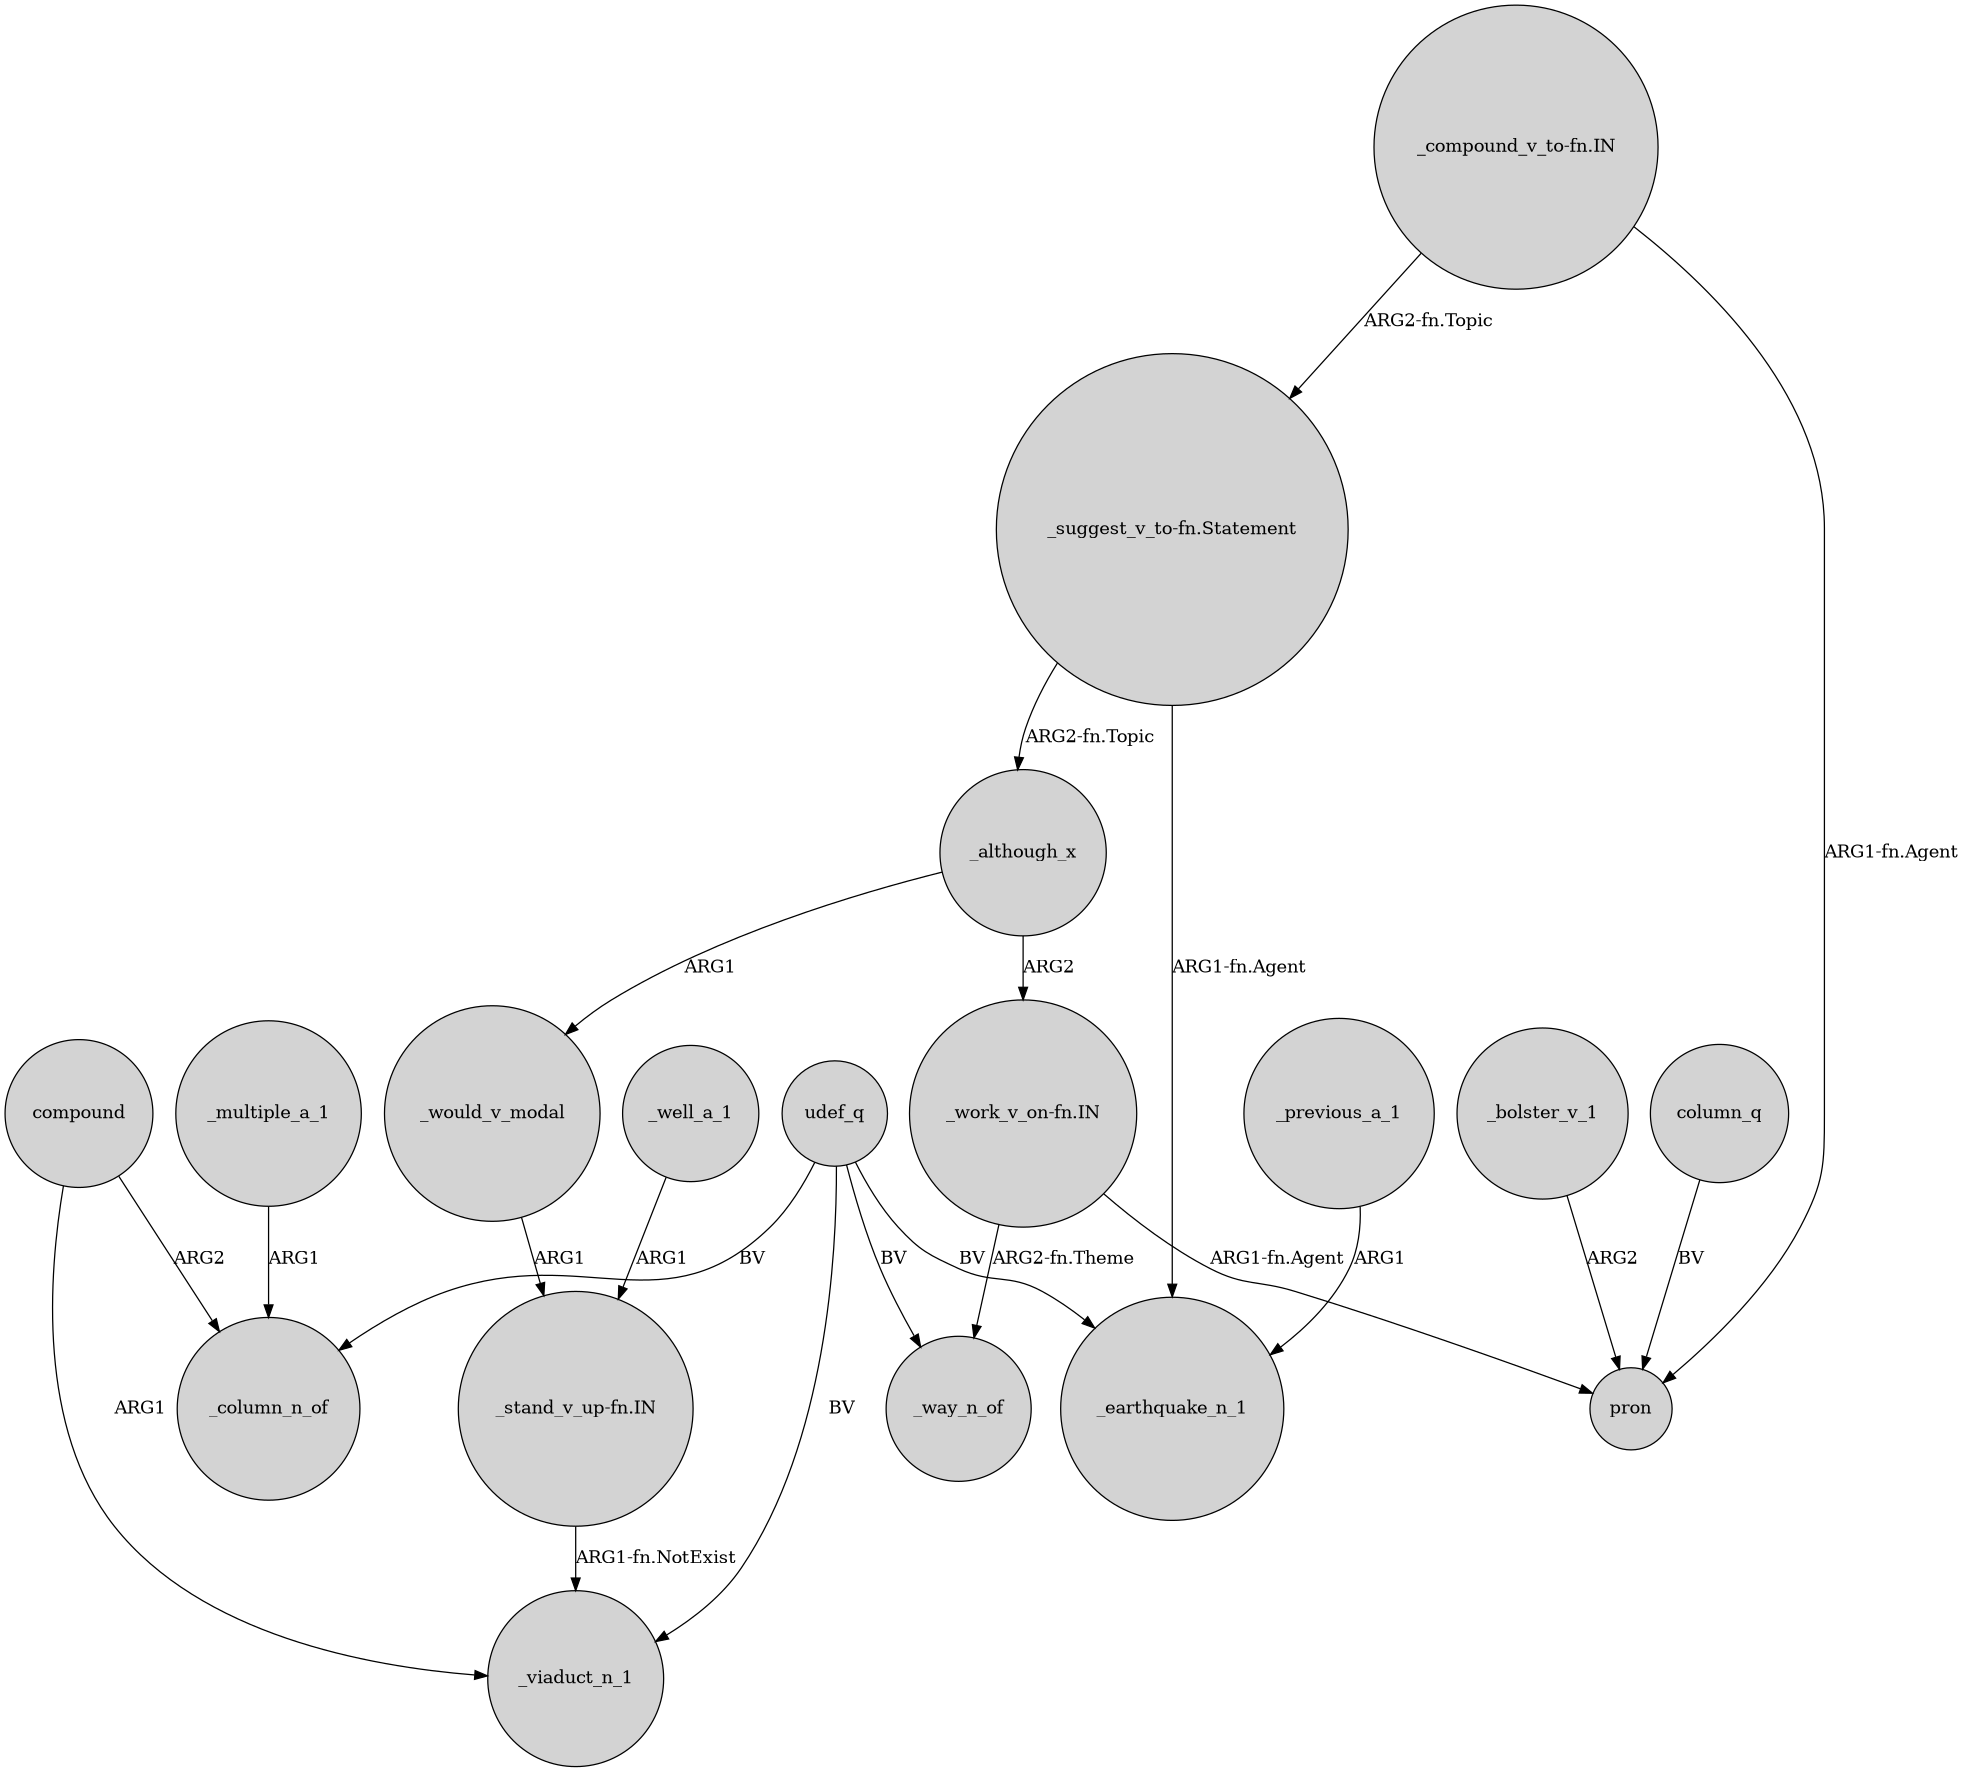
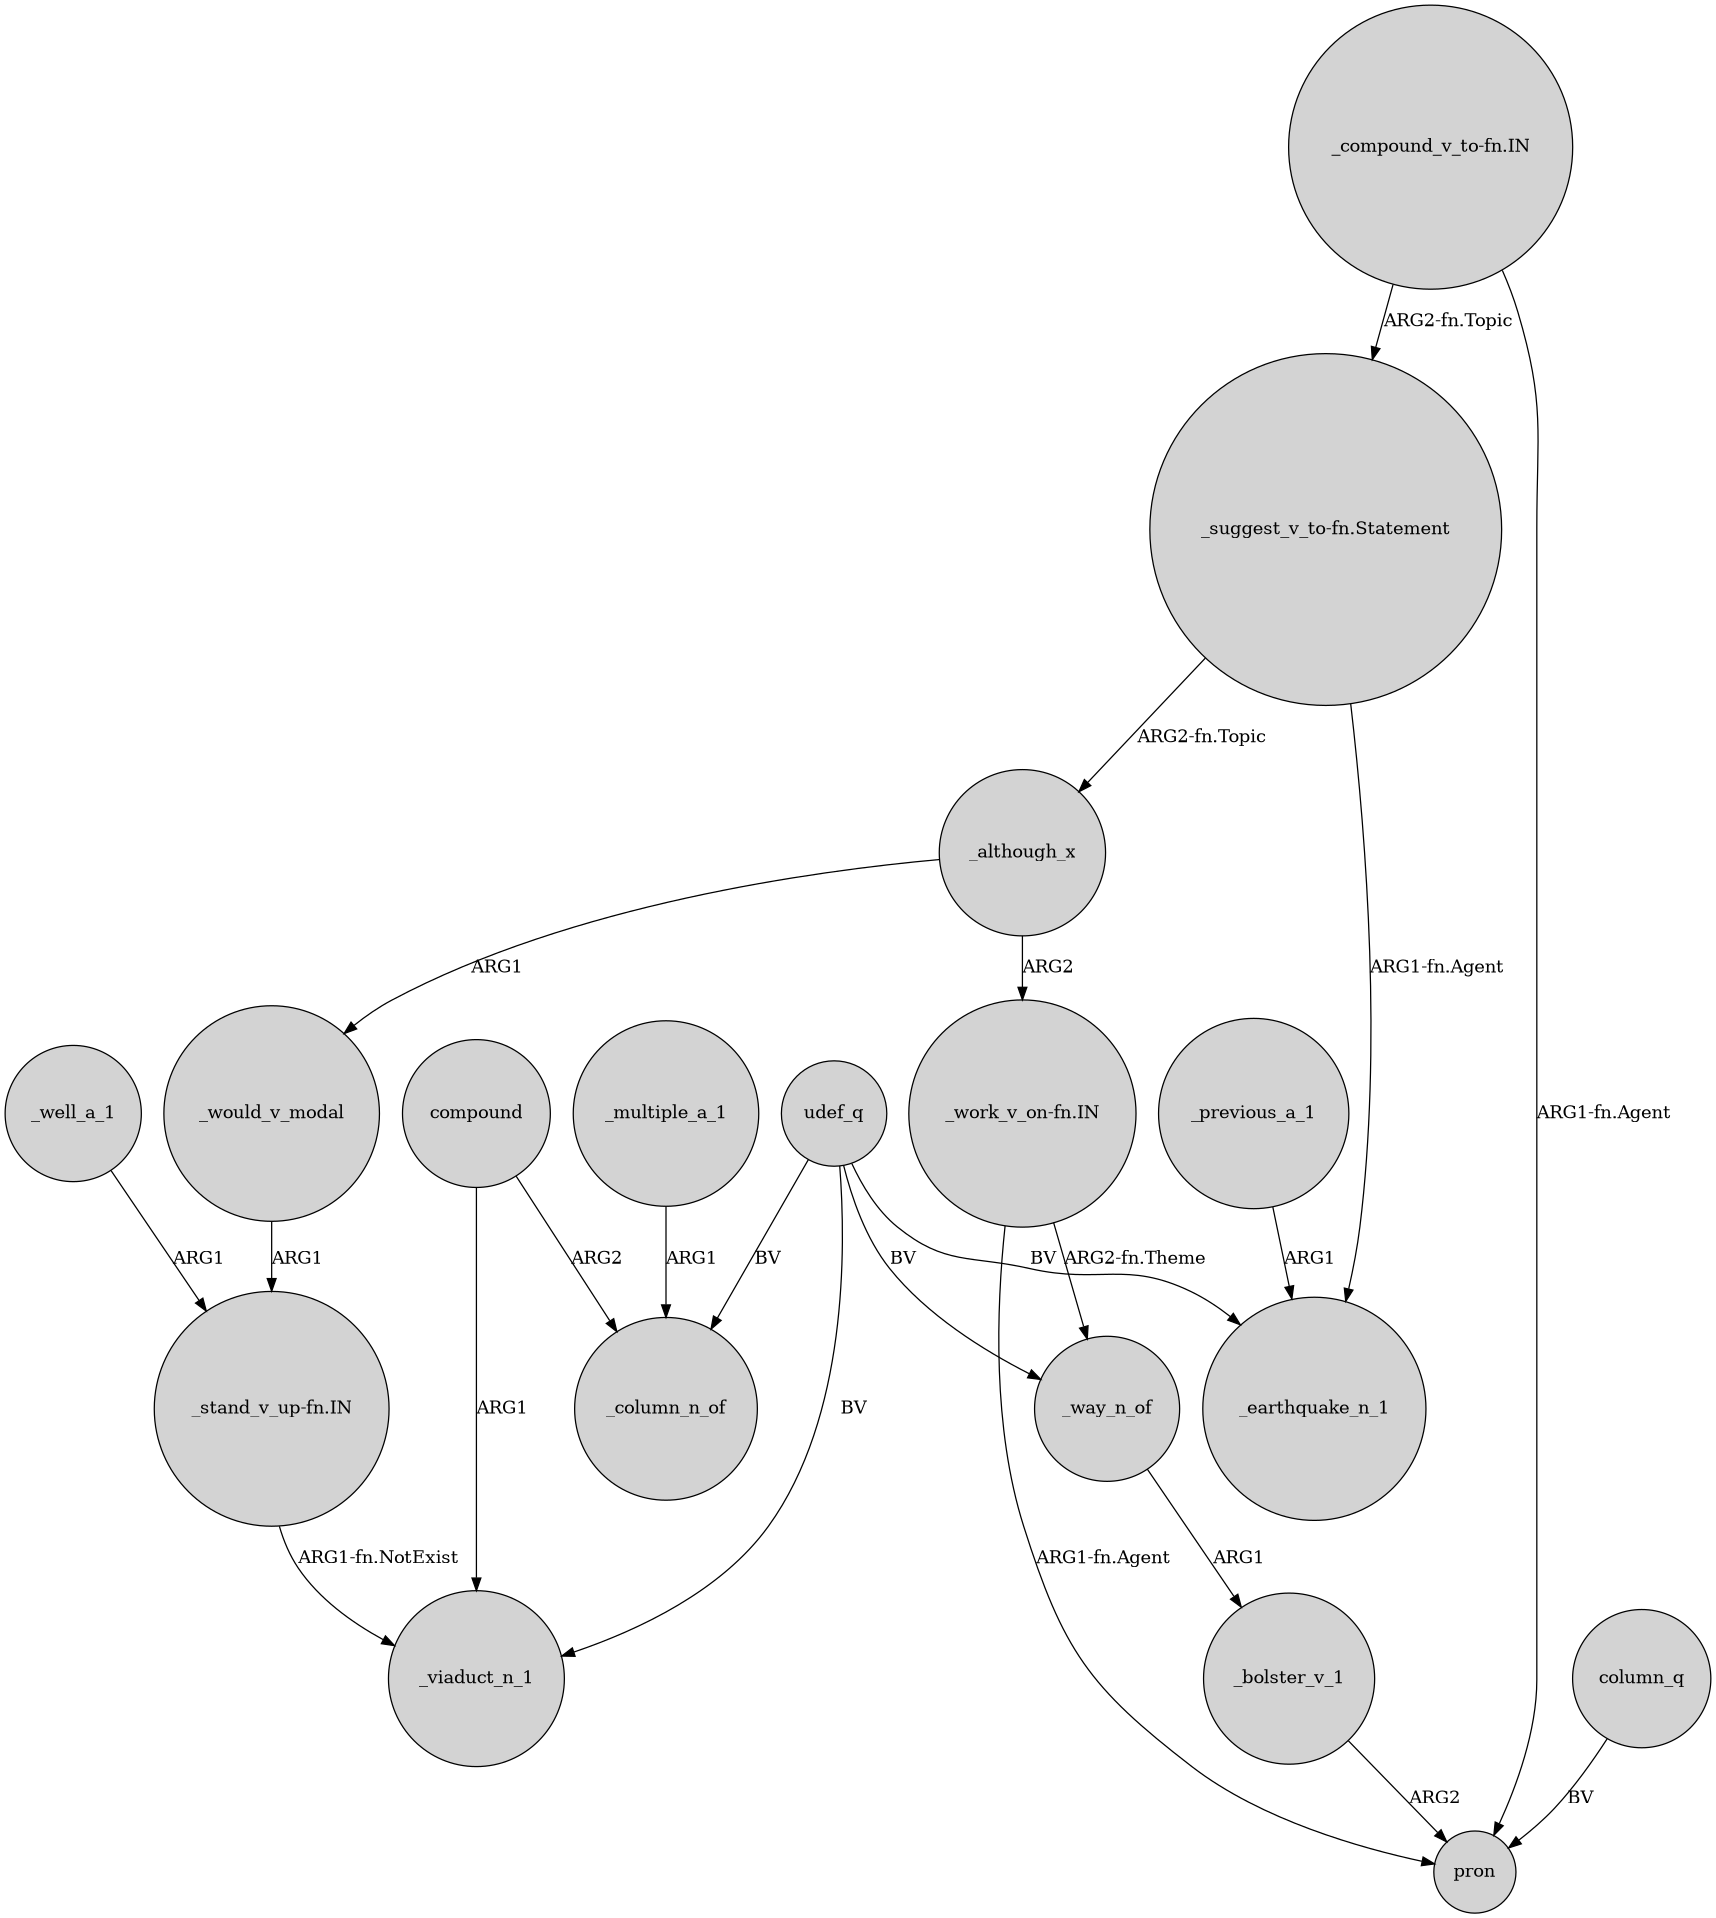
edge "_way_n_of" -> "_bolster_v_1": added, label "ARG1"
